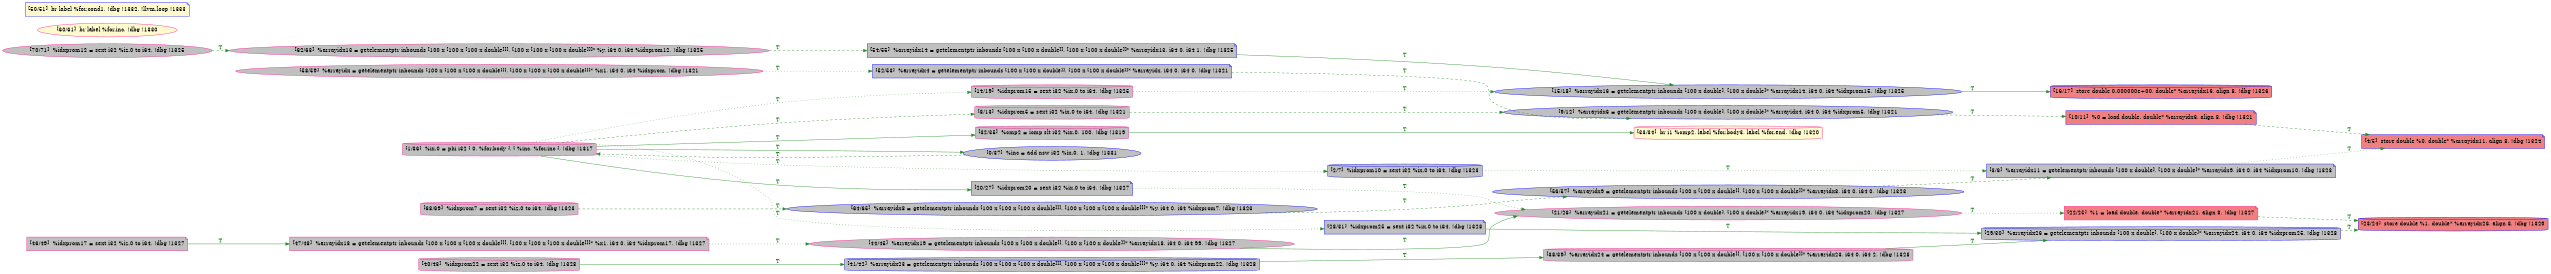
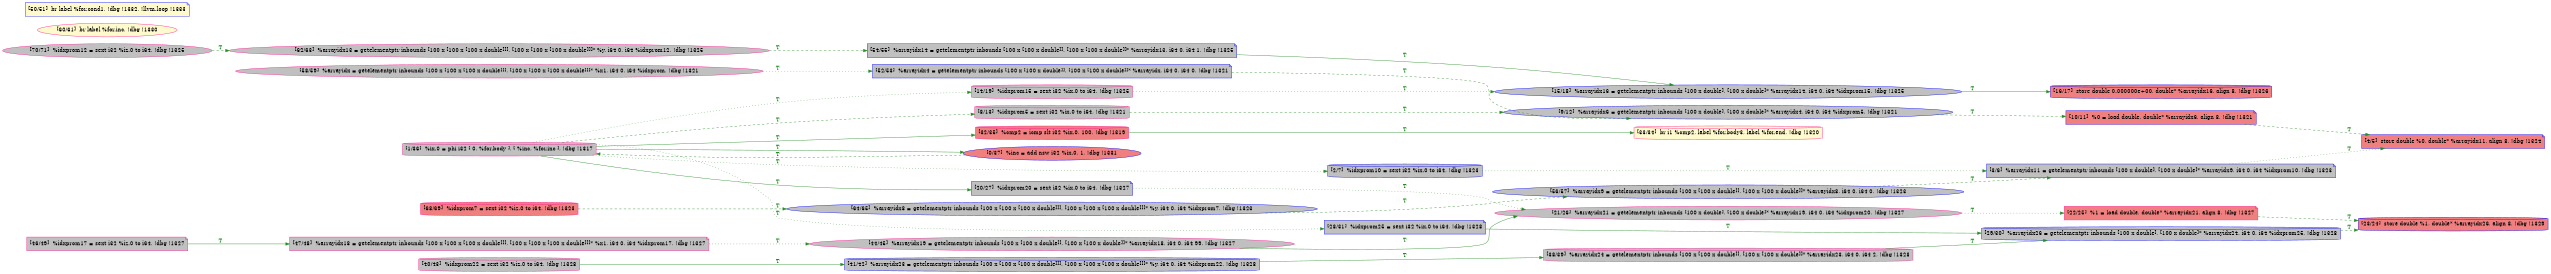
node "[32/35]  %cmp2 = icmp slt i32 %ix.0, 100, !dbg !1319": fillcolor grey -> lightcoral
node "[0/37]  %inc = add nsw i32 %ix.0, 1, !dbg !1331": fillcolor grey -> lightcoral
node "[68/69]  %idxprom7 = sext i32 %iz.0 to i64, !dbg !1323": fillcolor grey -> lightcoral
